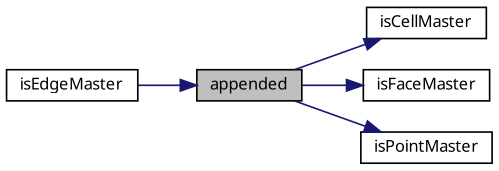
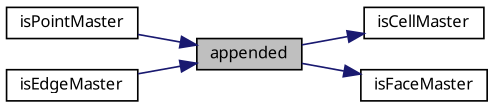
edge "appended" -> "isPointMaster": reversed
